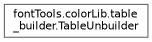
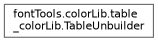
node "fontTools.colorLib.table _builder.TableUnbuilder": label "fontTools.colorLib.table _builder.TableUnbuilder" -> "fontTools.colorLib.table _colorLib.TableUnbuilder"
